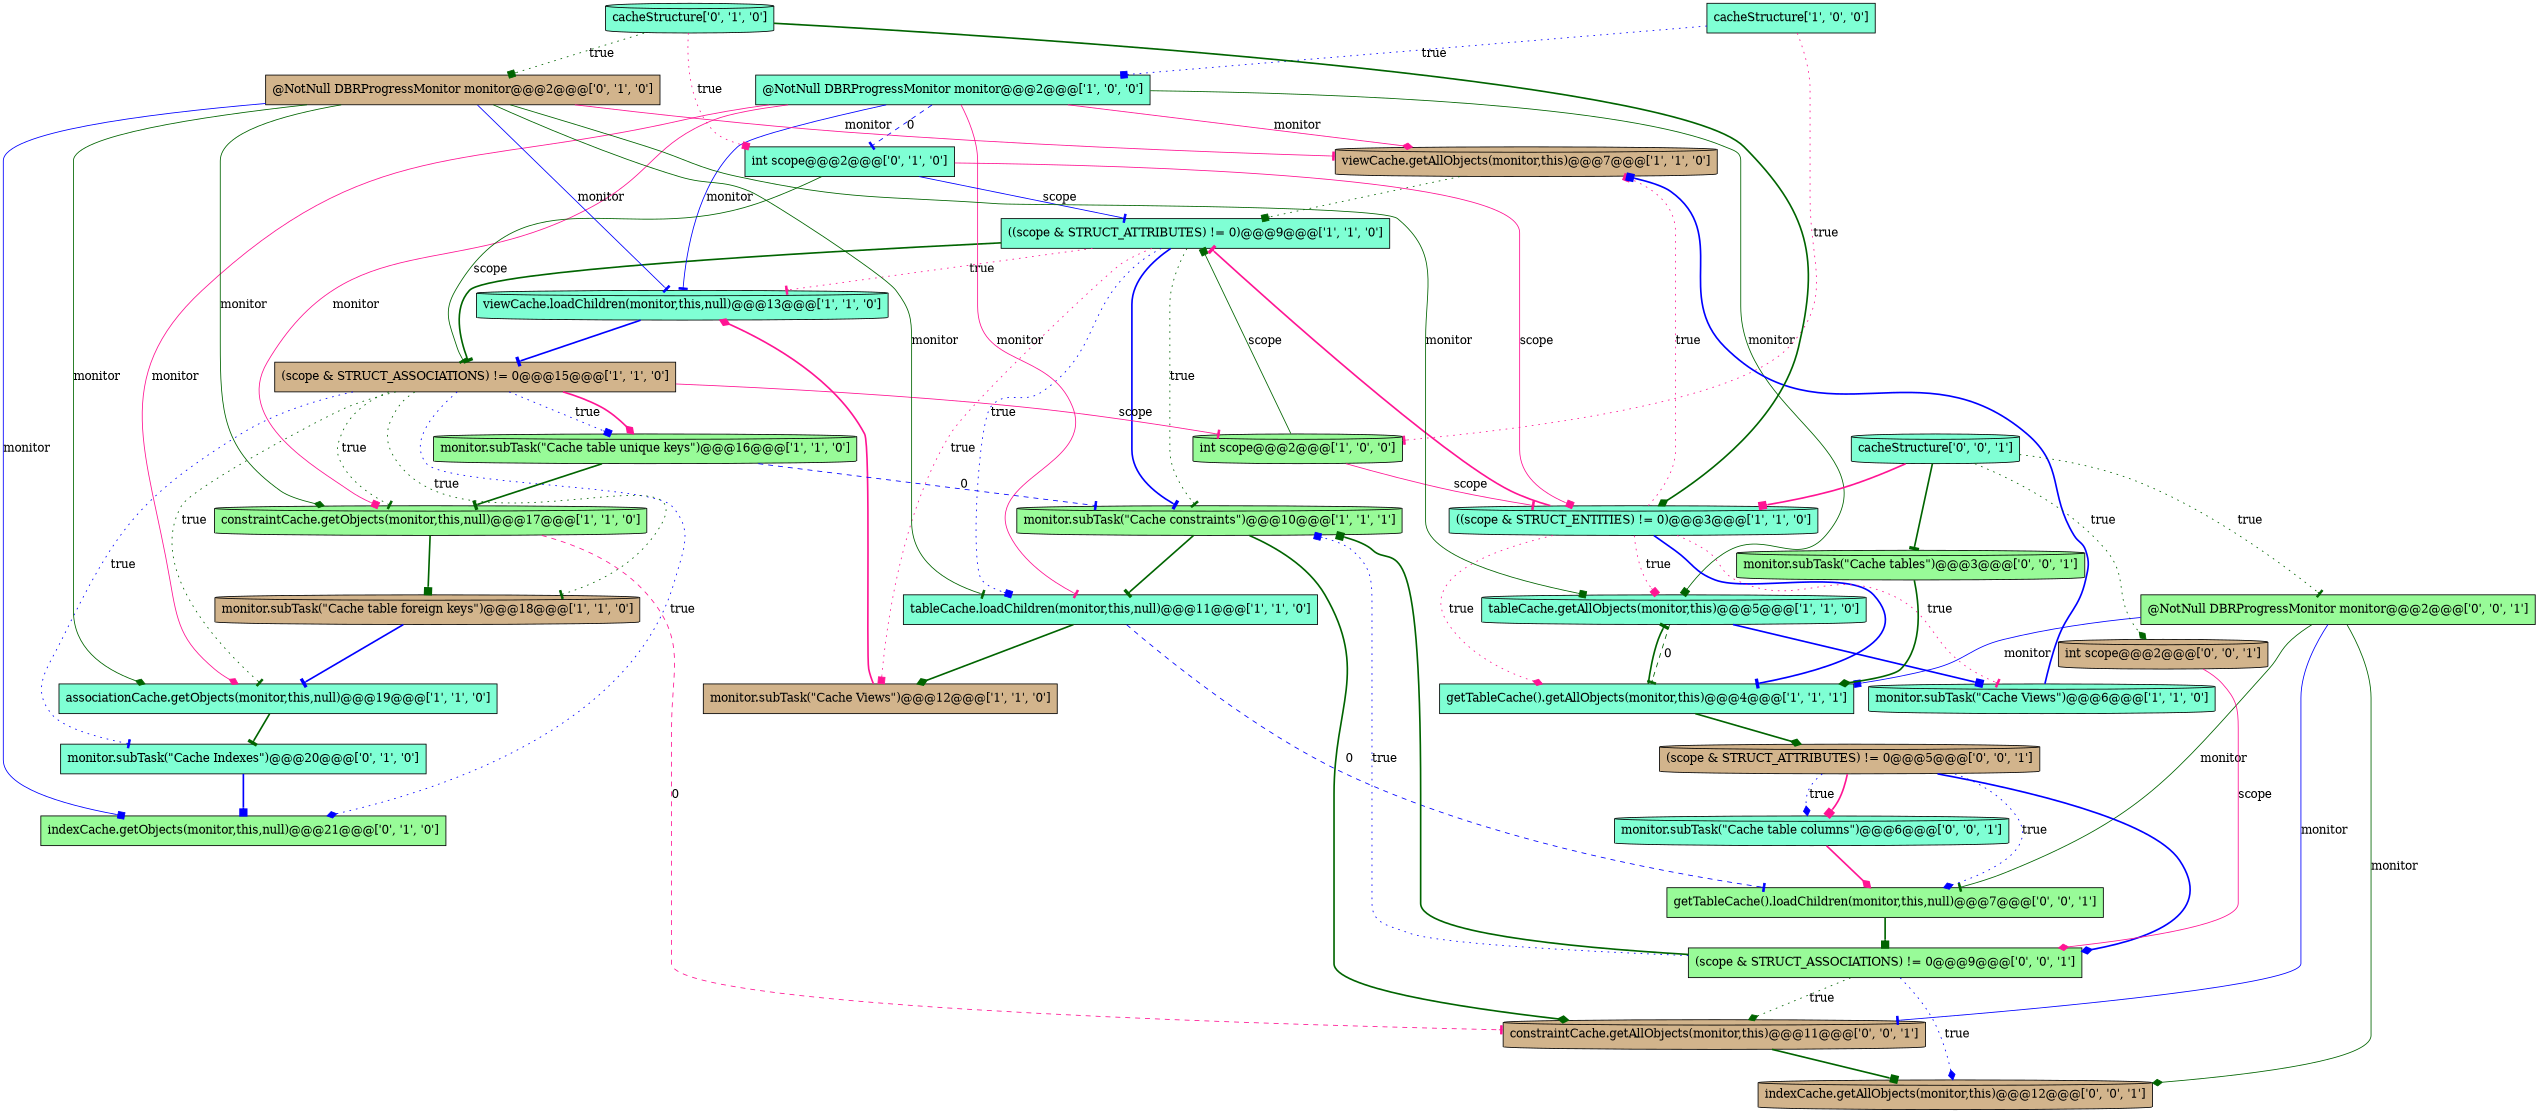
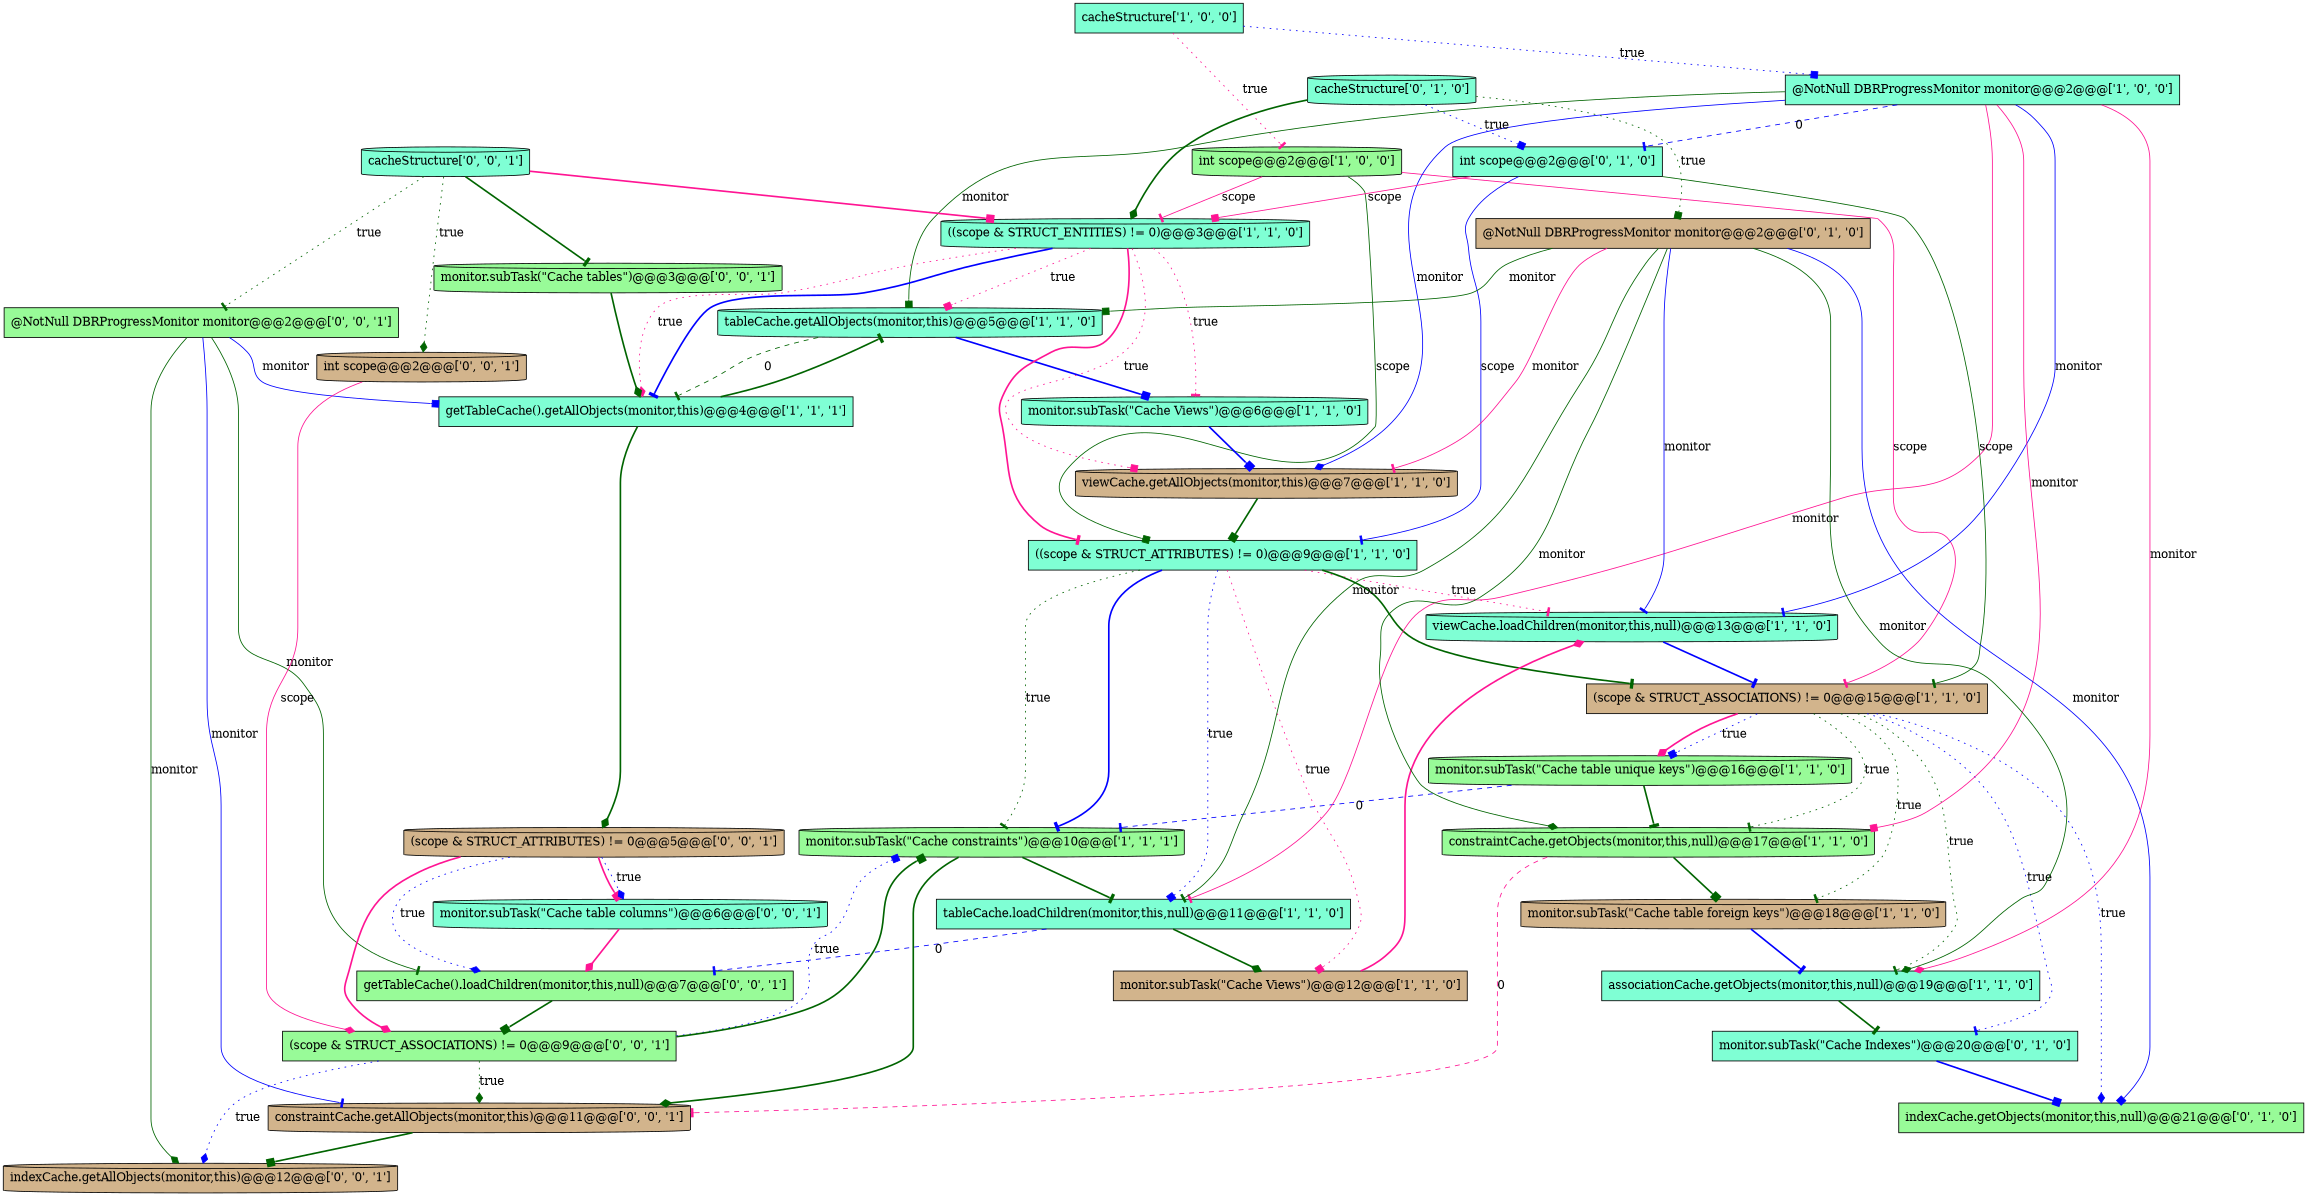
edge "cacheStructure['0', '1', '0']" -> "int scope@@@2@@@['0', '1', '0']": color deeppink -> blue
edge "@NotNull DBRProgressMonitor monitor@@@2@@@['1', '0', '0']" -> "viewCache.getAllObjects(monitor,this)@@@7@@@['1', '1', '0']": color deeppink -> blue
edge "viewCache.getAllObjects(monitor,this)@@@7@@@['1', '1', '0']" -> "((scope & STRUCT_ATTRIBUTES) != 0)@@@9@@@['1', '1', '0']": style dotted -> bold
edge "(scope & STRUCT_ASSOCIATIONS) != 0@@@15@@@['1', '1', '0']" -> "int scope@@@2@@@['1', '0', '0']": reversed
edge "(scope & STRUCT_ATTRIBUTES) != 0@@@5@@@['0', '0', '1']" -> "(scope & STRUCT_ASSOCIATIONS) != 0@@@9@@@['0', '0', '1']": color blue -> deeppink
